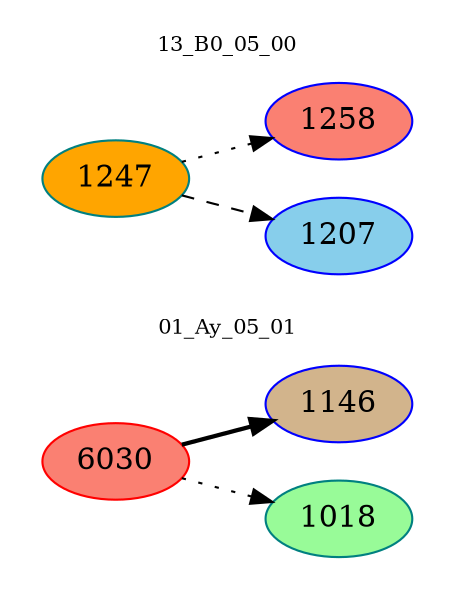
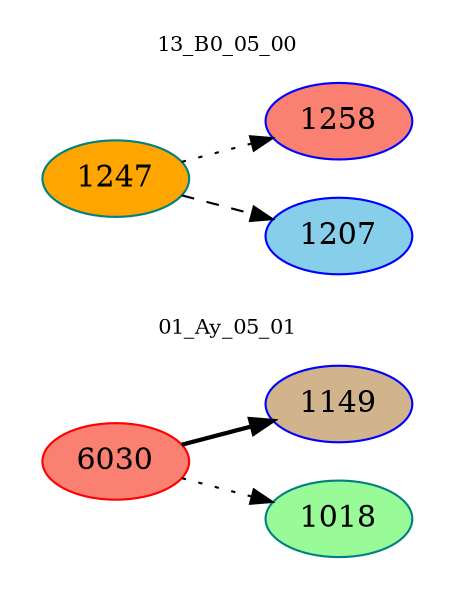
node "1146": label "1146" -> "1149"
